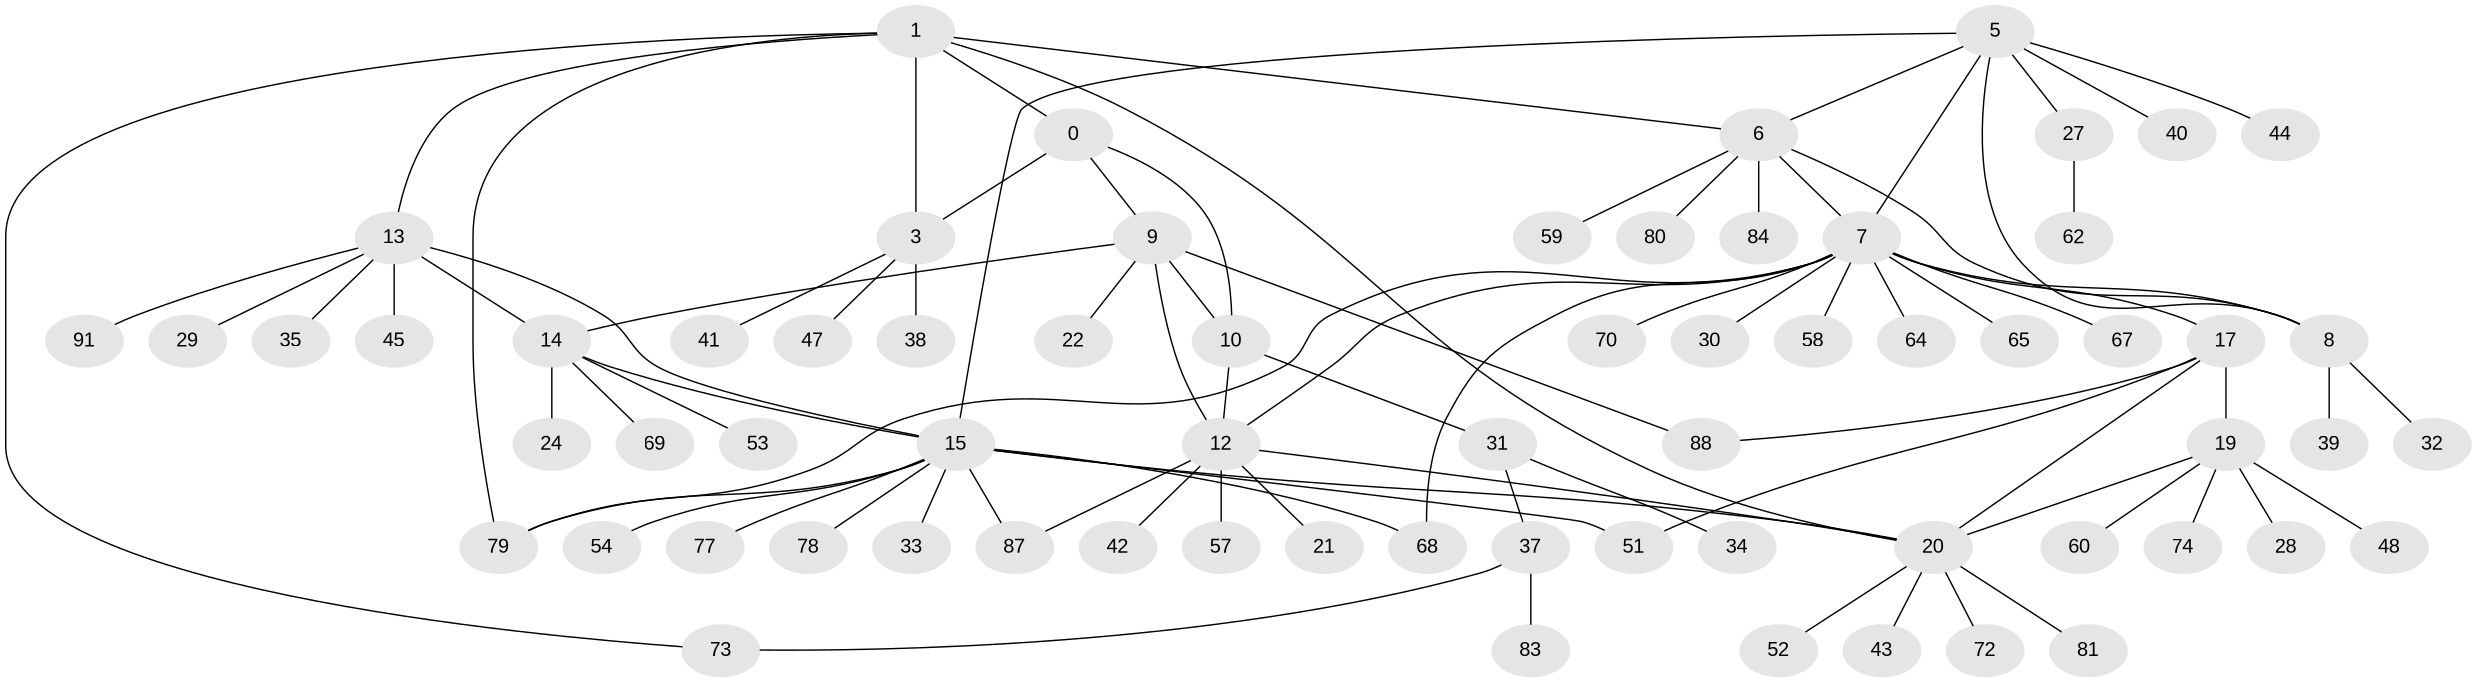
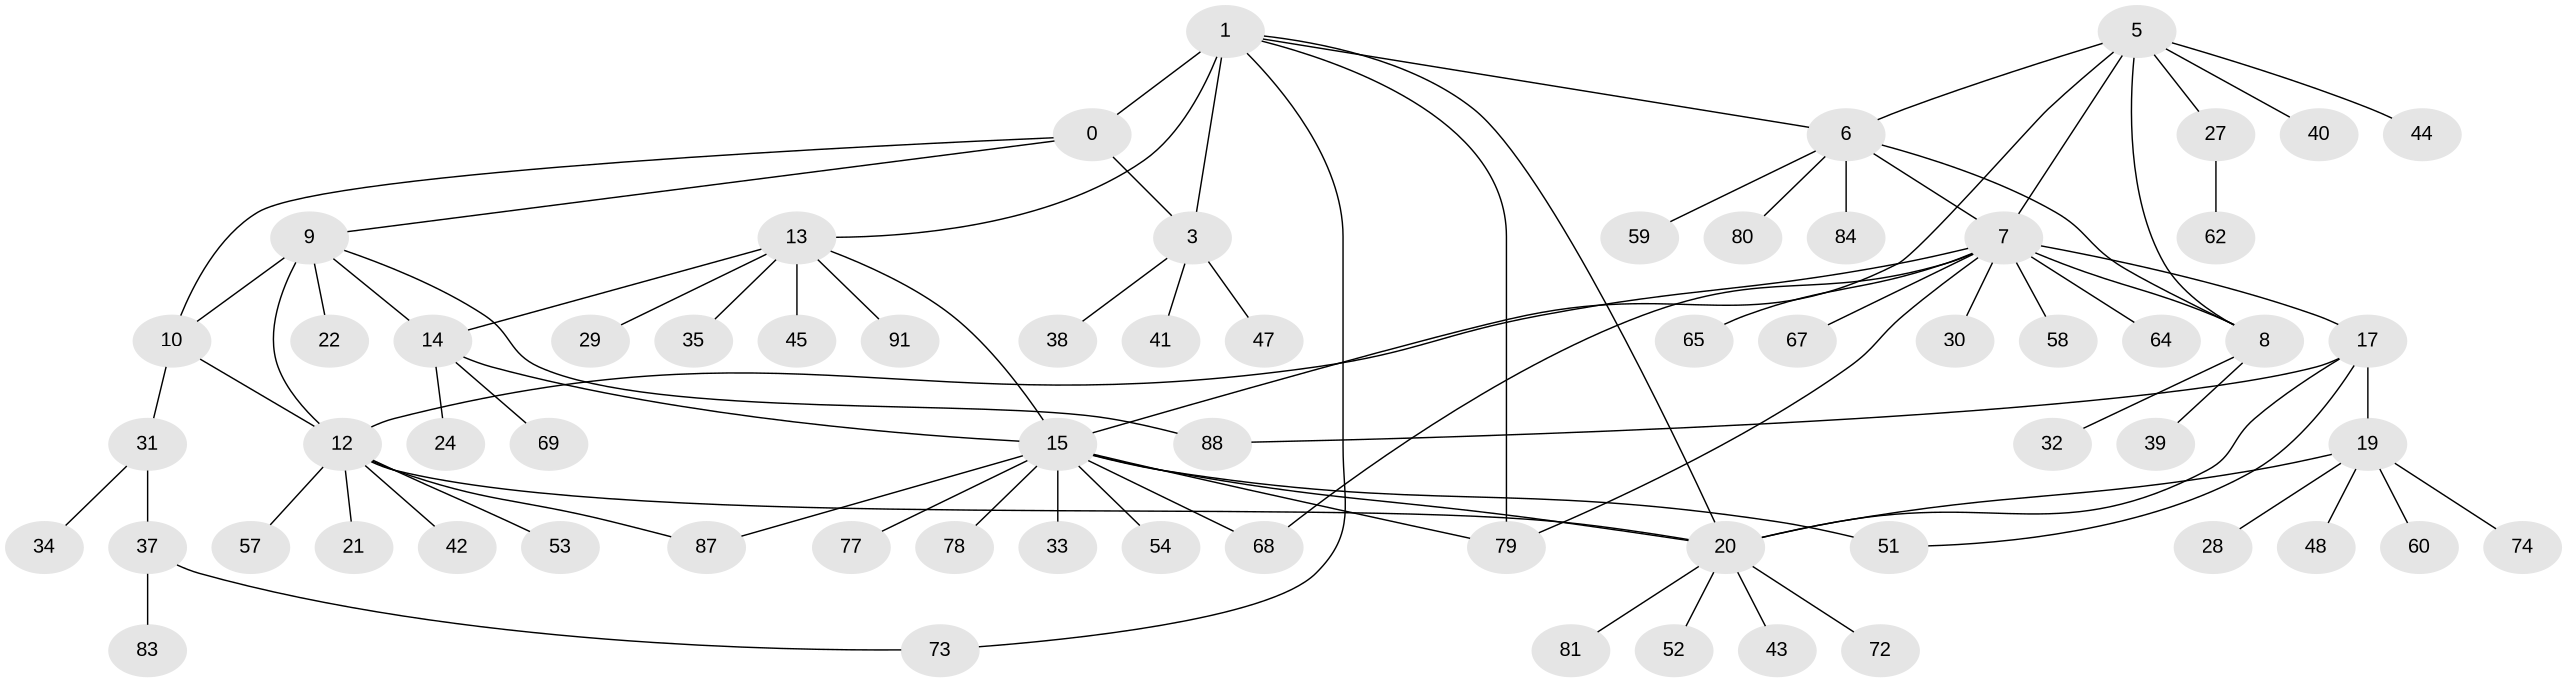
node "70": removed
edge "14" -- "53": now "12" -- "53"
